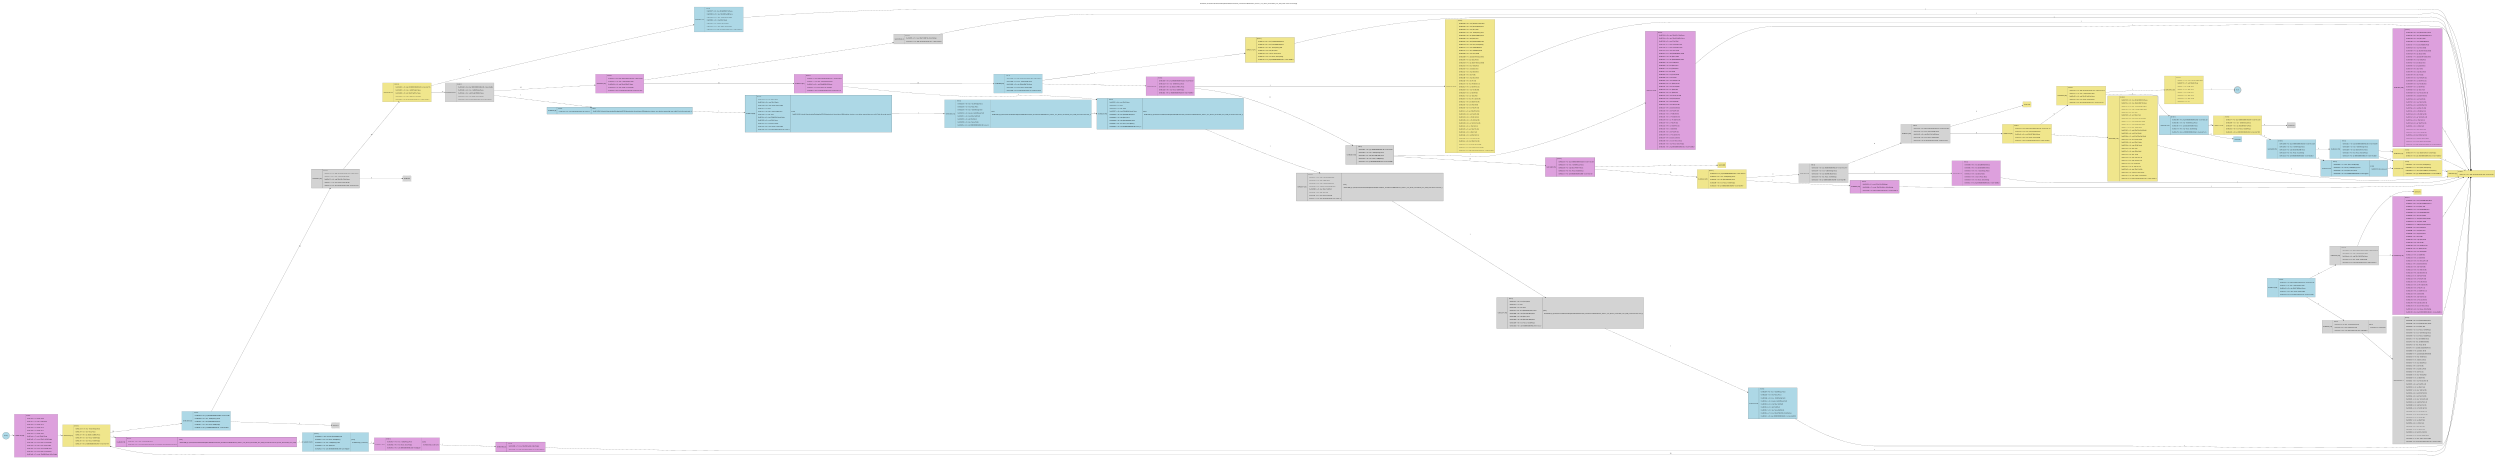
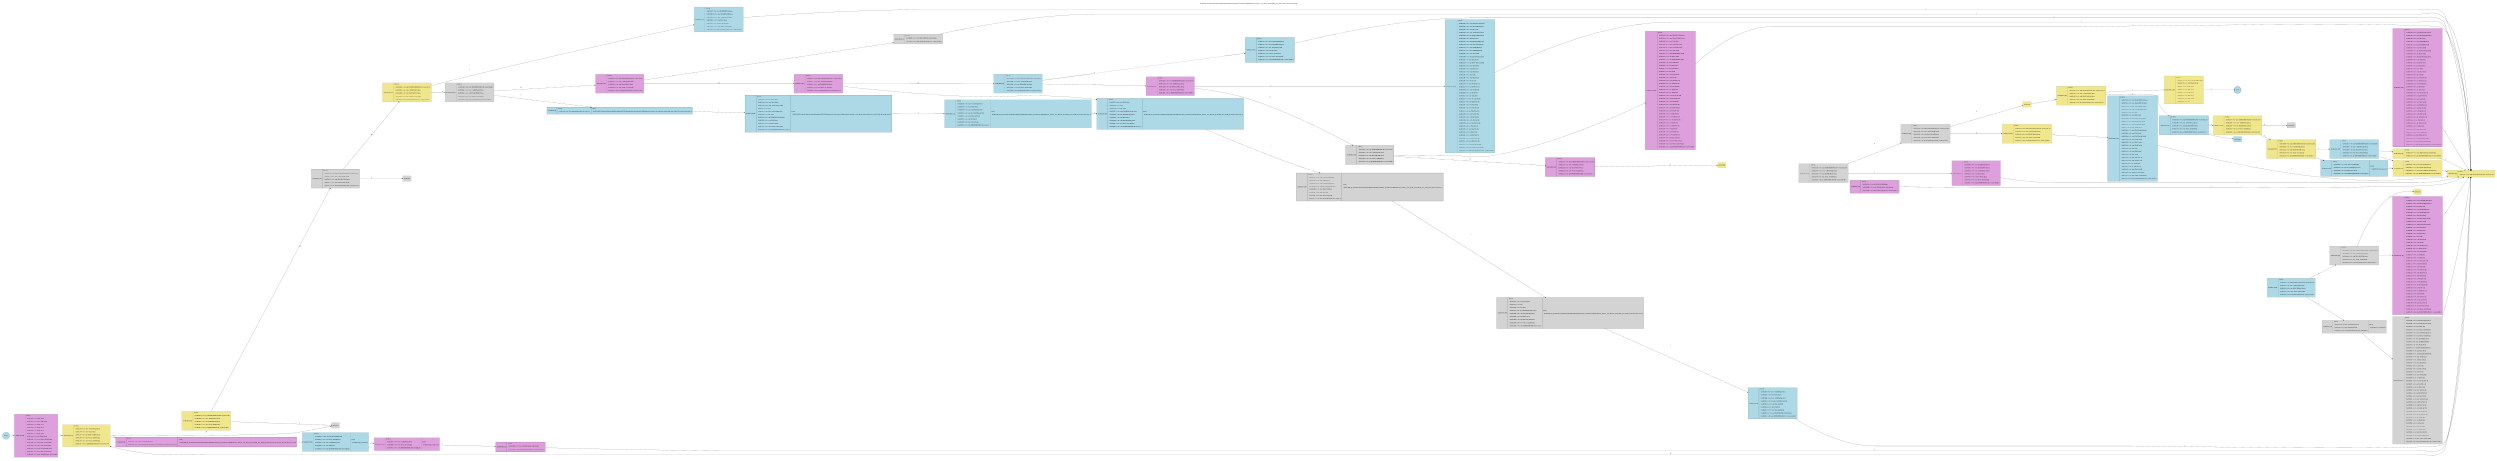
node "0x4021c4 [27]": fillcolor khaki -> lightblue
node "0x402356 [165]": fillcolor khaki -> lightblue
edge "0x401e34 [25]" -> "0x401e4d [25]": now "0x40244e" -> "0x401e4d [25]"
node "0x402155 [111]": fillcolor khaki -> lightblue
node "0x401e98 [25]": fillcolor lightblue -> khaki
node "0x401de9 [25]": removed
node "0x401d04 [22]": fillcolor lightblue -> khaki
edge "0x401ced [23]" -> "0x401d04 [22]": now "0x401ced [23]" -> "0x401f21"
